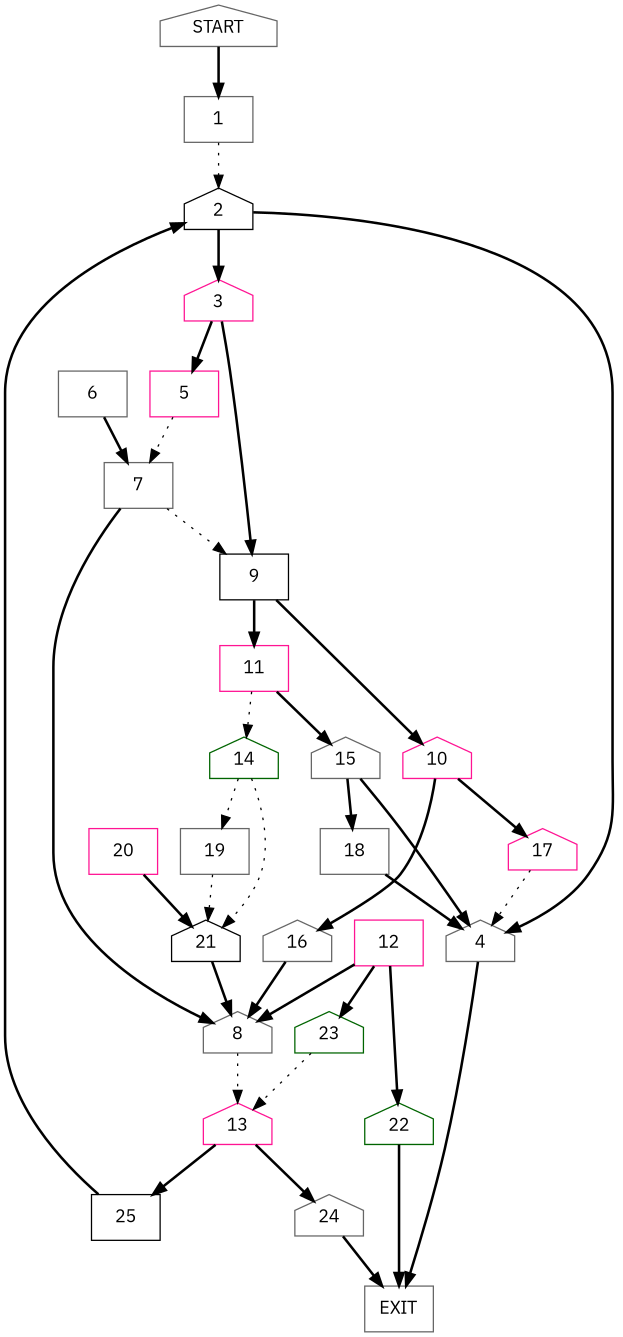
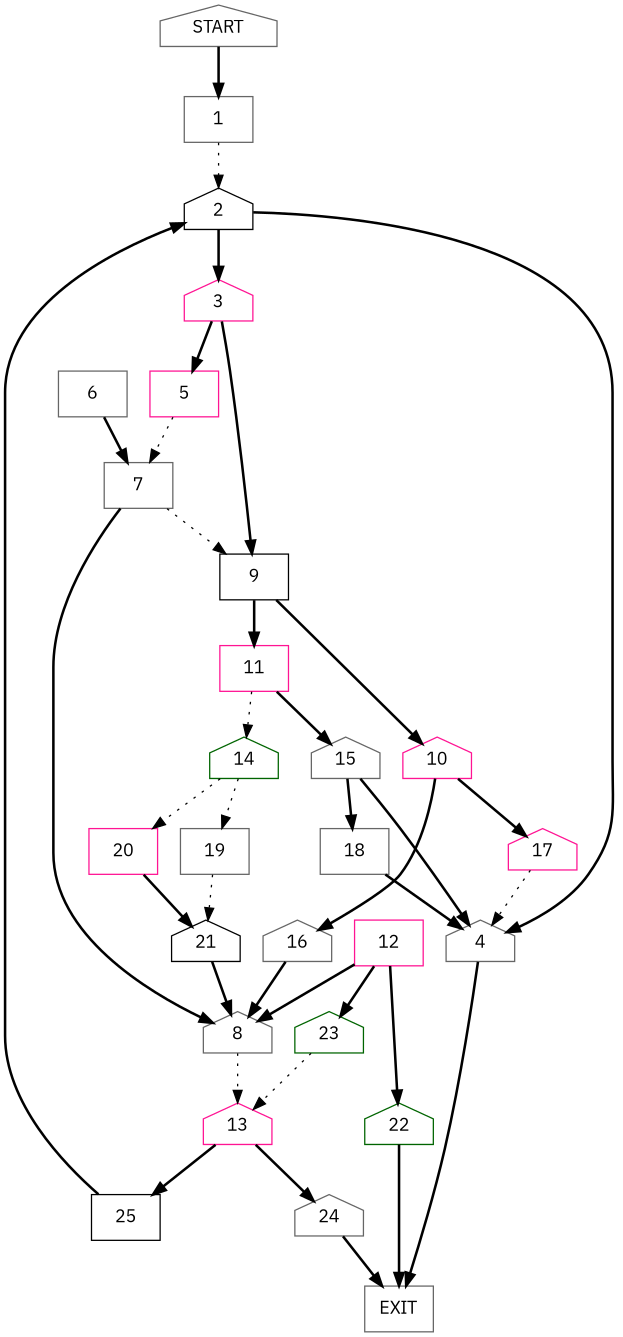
edge "14" -> "21": now "14" -> "20"
